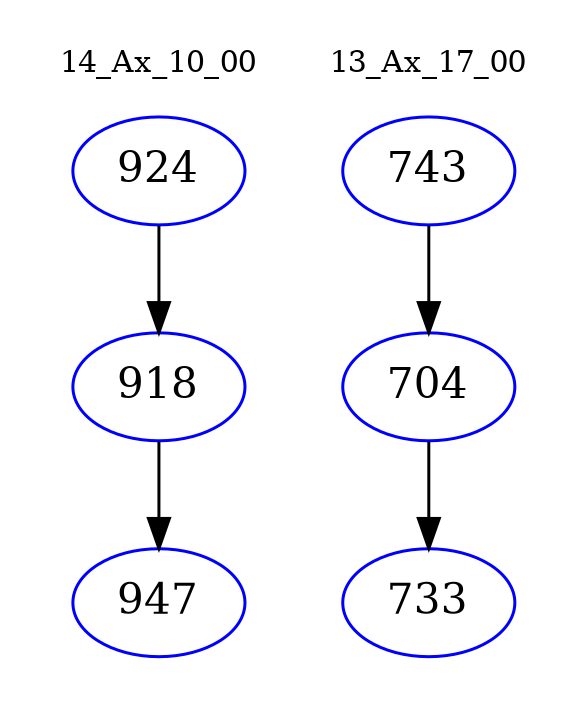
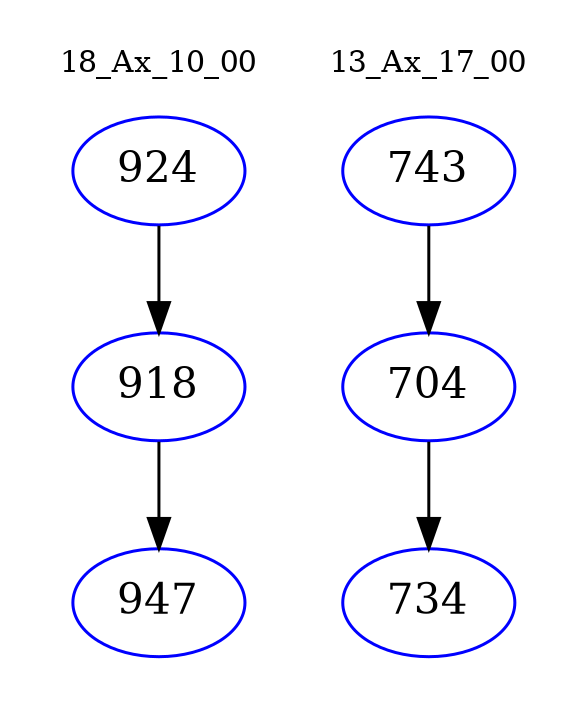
cluster "14_Ax_10_00": label "14_Ax_10_00" -> "18_Ax_10_00"
node "733": label "733" -> "734"
